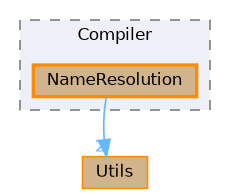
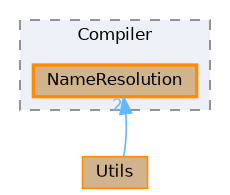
edge "NameResolution" -> "Utils": reversed
